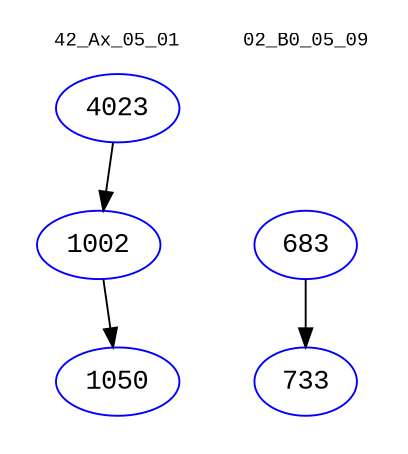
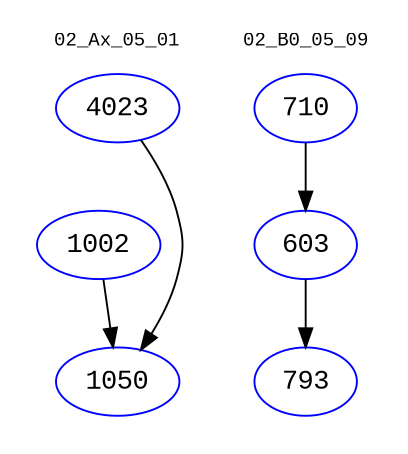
cluster "42_Ax_05_01": label "42_Ax_05_01" -> "02_Ax_05_01"
node "710": added
edge "4023" -> "1002": now "4023" -> "1050"
node "683": label "683" -> "603"
node "733": label "733" -> "793"
